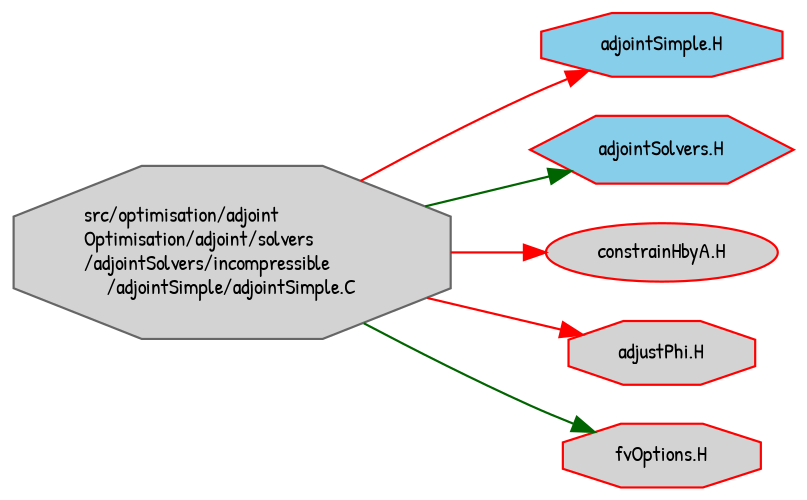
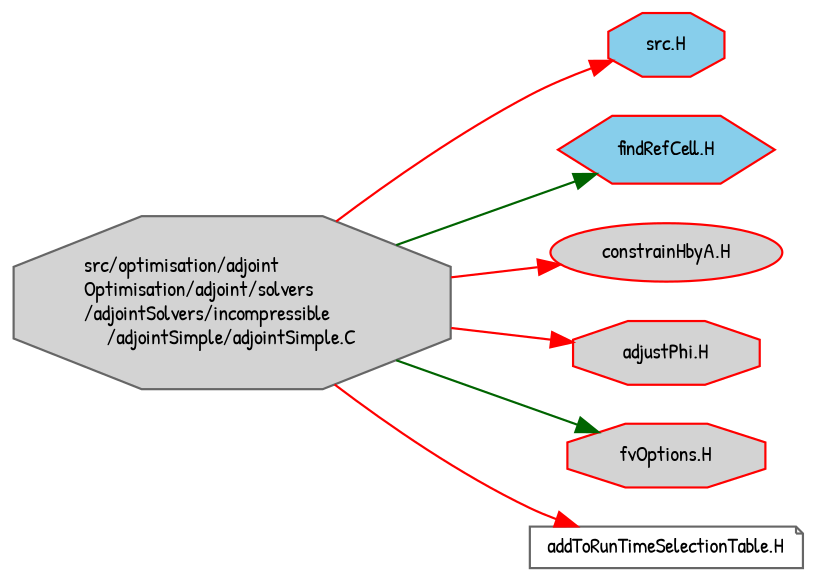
node "adjointSimple.H": label "adjointSimple.H" -> "src.H"
node "adjointSolvers.H": label "adjointSolvers.H" -> "findRefCell.H"
node "addToRunTimeSelectionTable.H": added
